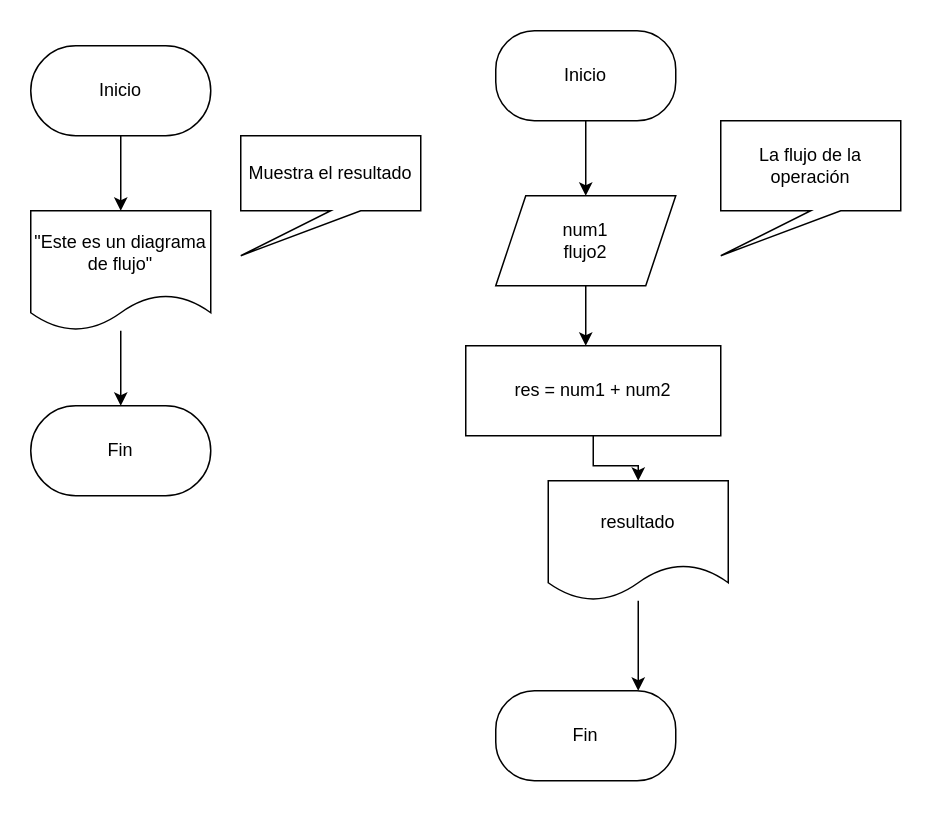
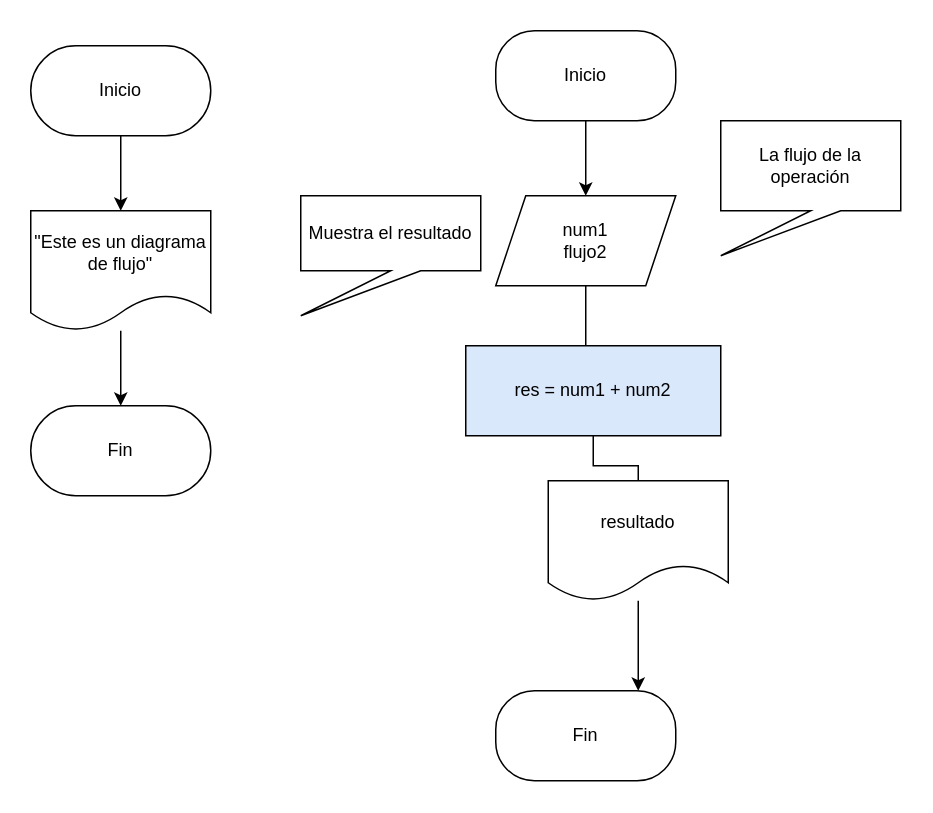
node "Muestra el resultado": moved (331, 196) -> (391, 256)
edge "num1 flujo2" -> "res = num1 + num2": arrowhead classic -> none
node "res = num1 + num2": fillcolor #ffffff -> #dae8fc
edge "res = num1 + num2" -> "resultado": arrowhead classic -> none
